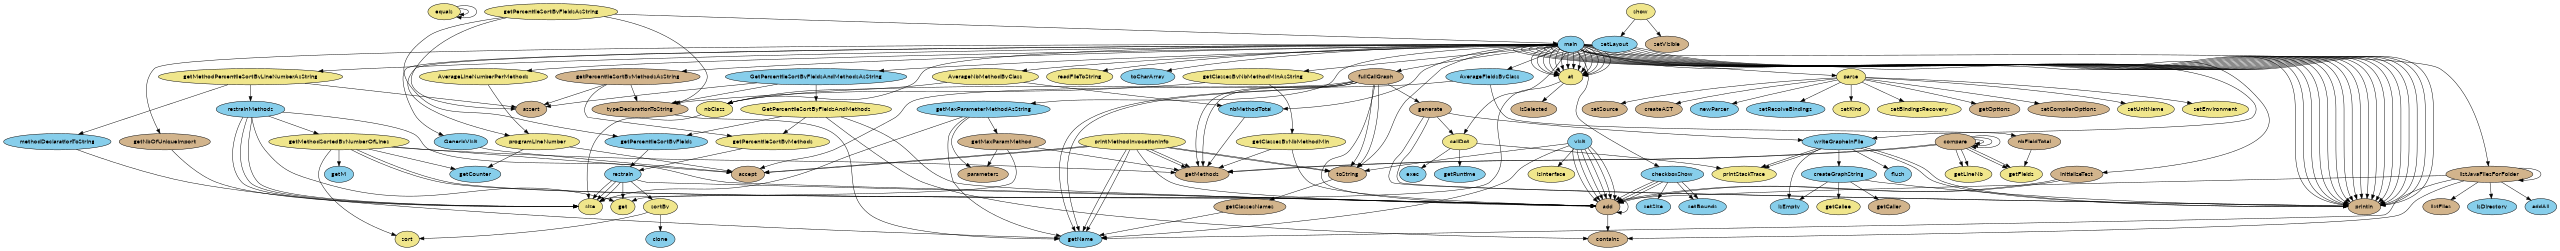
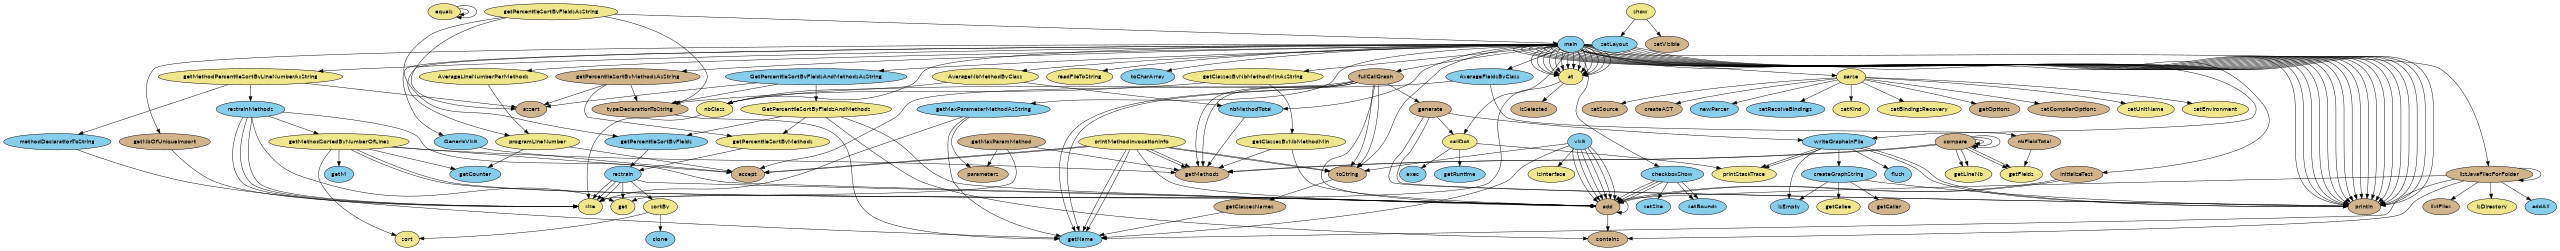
edge "getMaxParameterMethodAsString" -> "getMaxParamMethod": removed
node "isDirectory": fillcolor skyblue -> khaki
